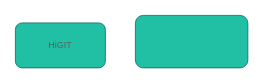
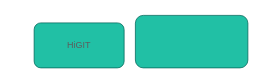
node "HiGIT": moved (60, 45) -> (79, 45)
